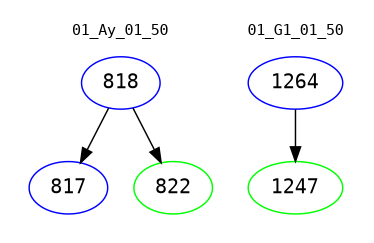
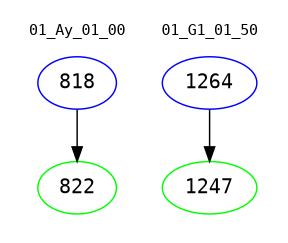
cluster "01_Ay_01_50": label "01_Ay_01_50" -> "01_Ay_01_00"
node "817": removed
